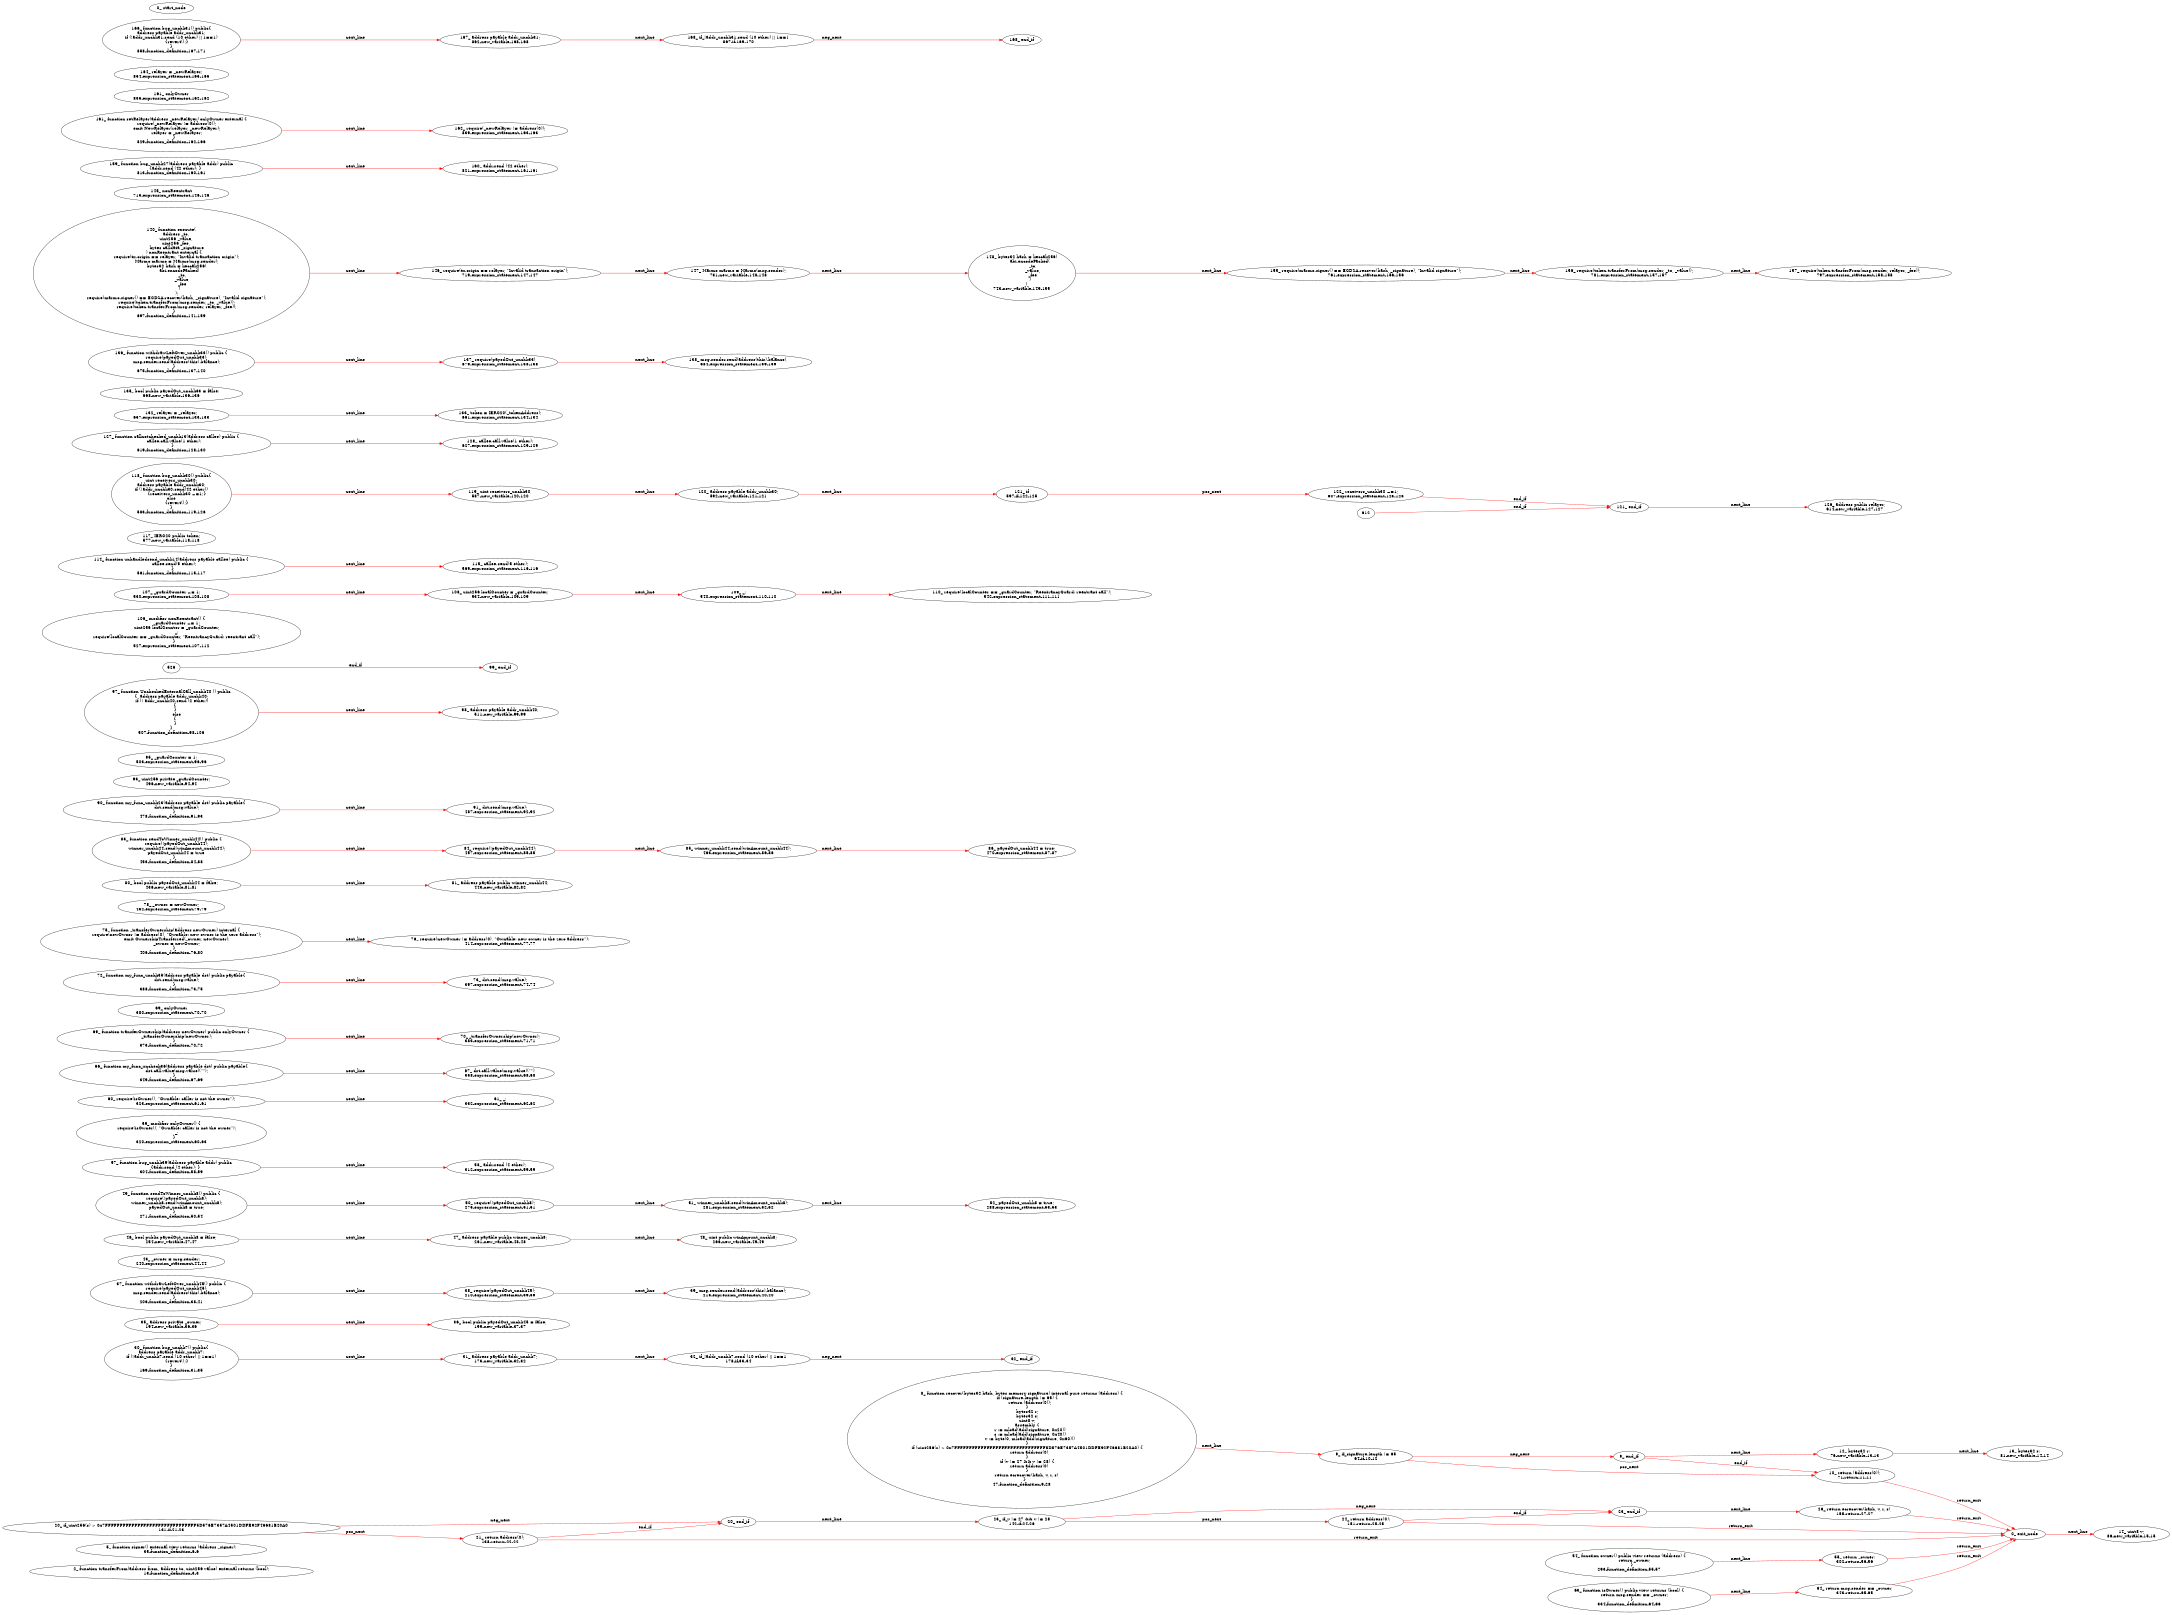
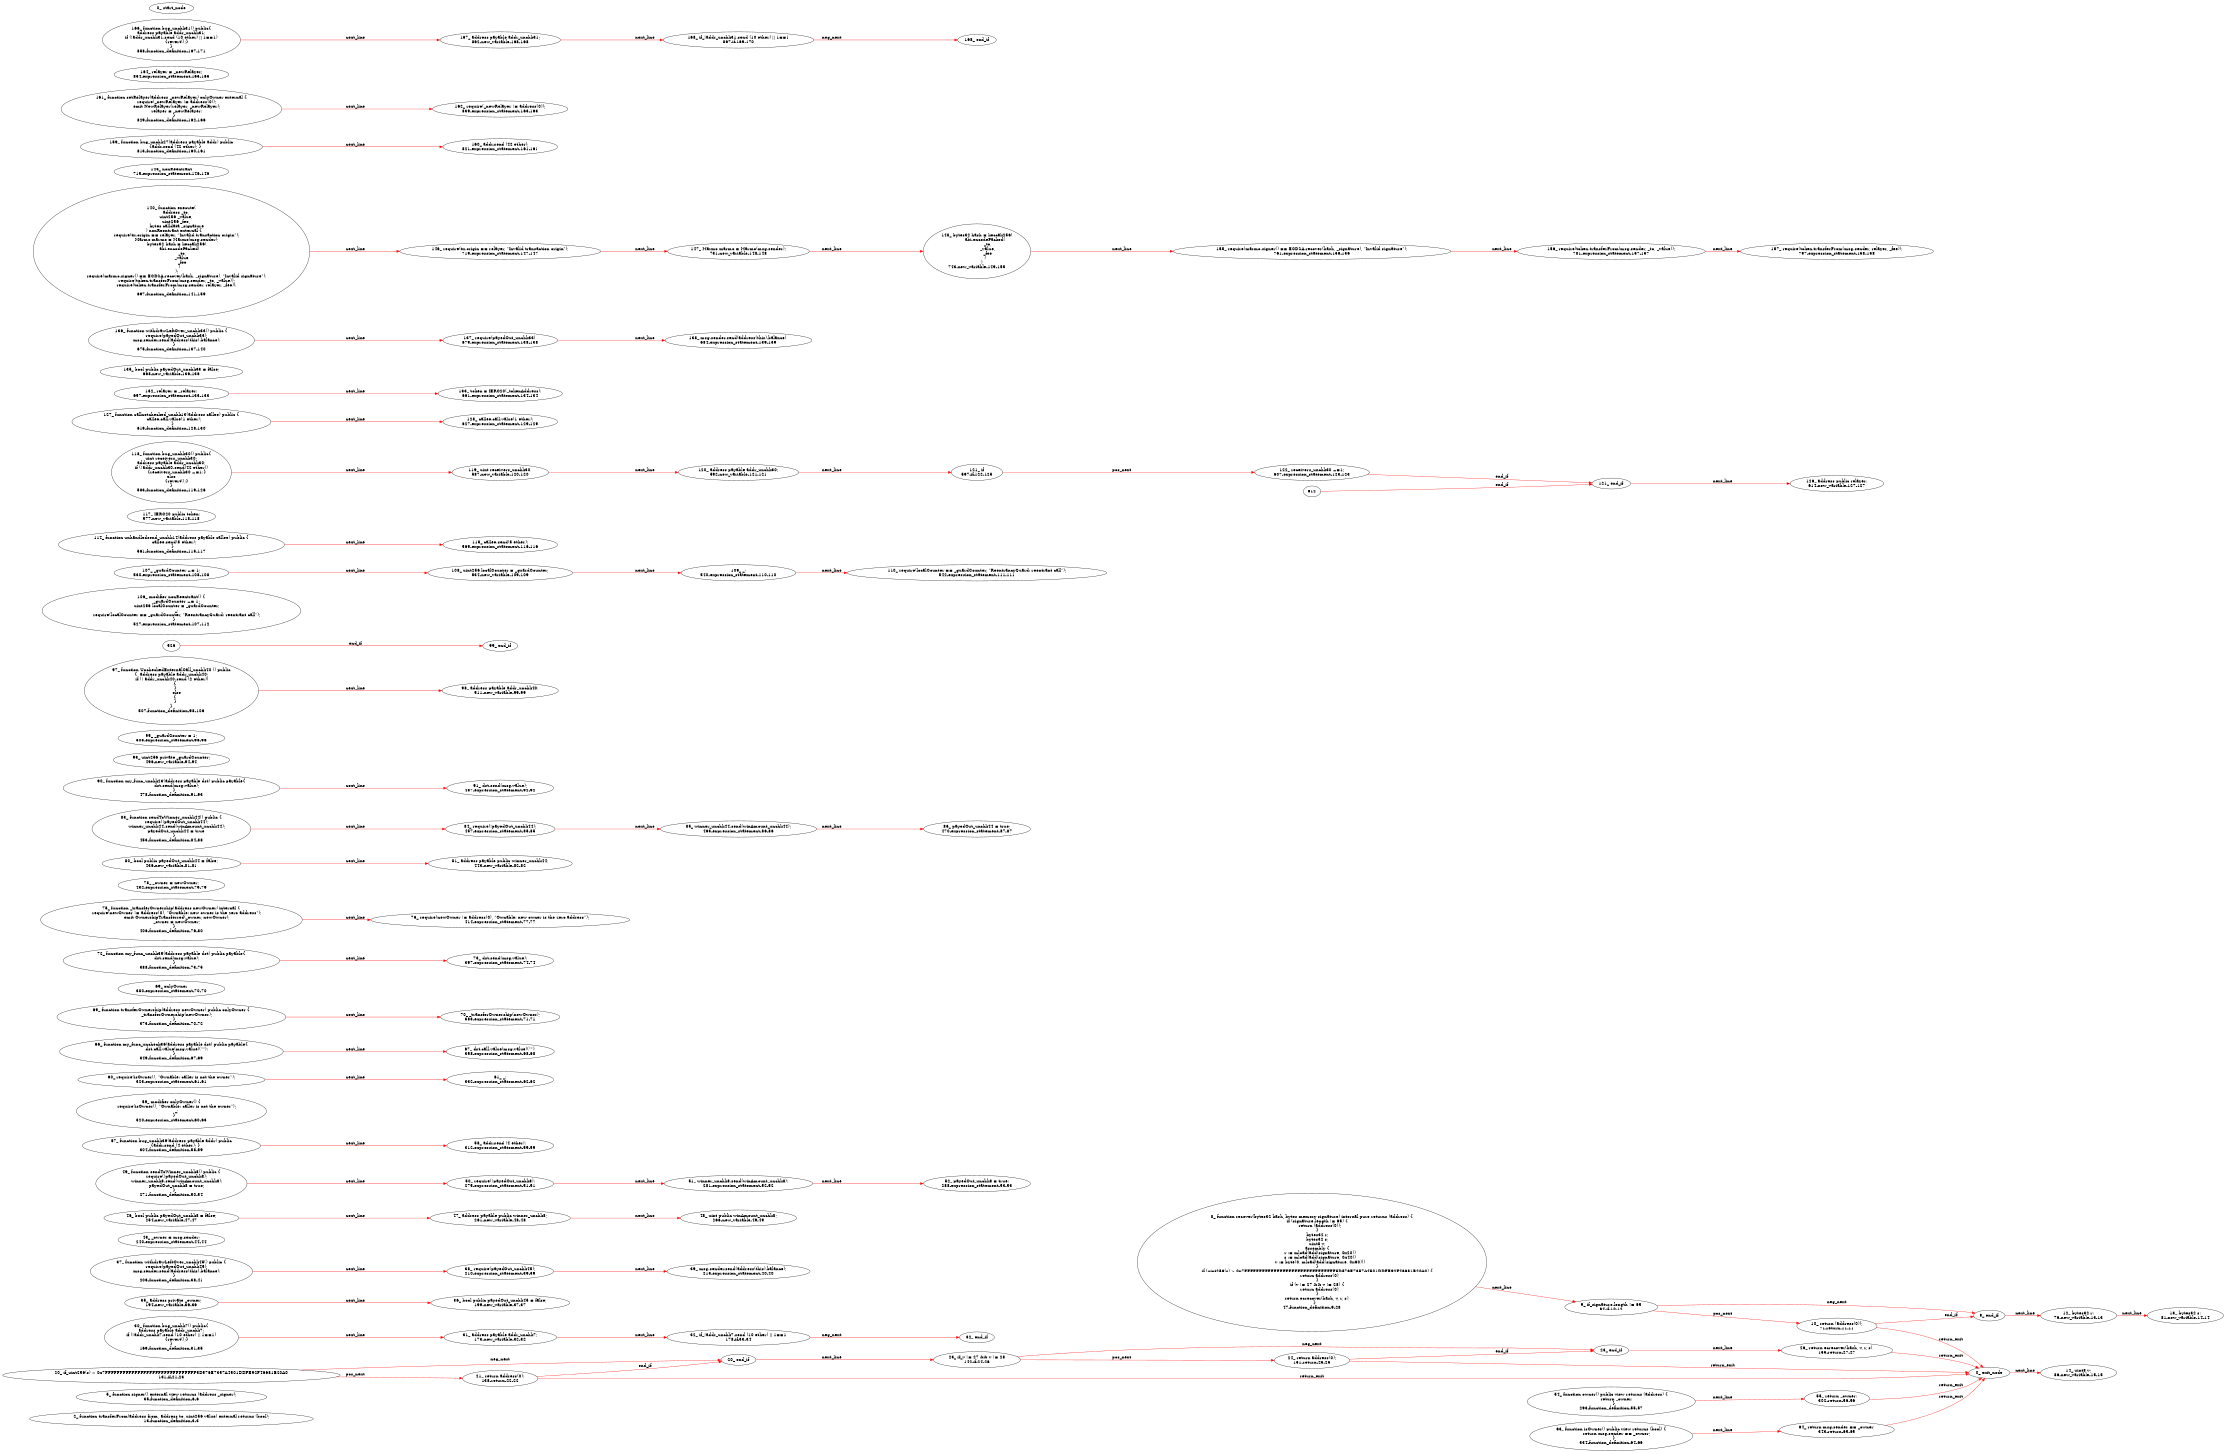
node "161_ onlyOwner 835-expression_statement-162-162": removed
edge "9_ end_if" -> "10_ return (address(0)); 71-return-11-11": reversed
